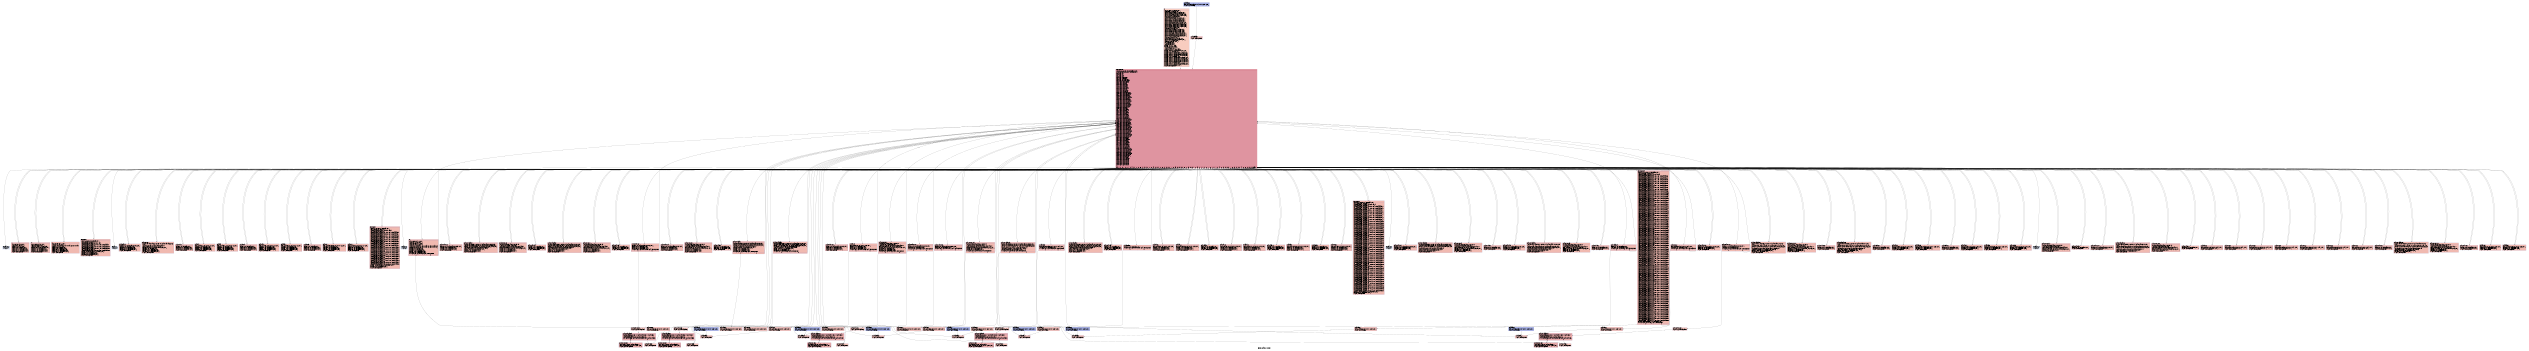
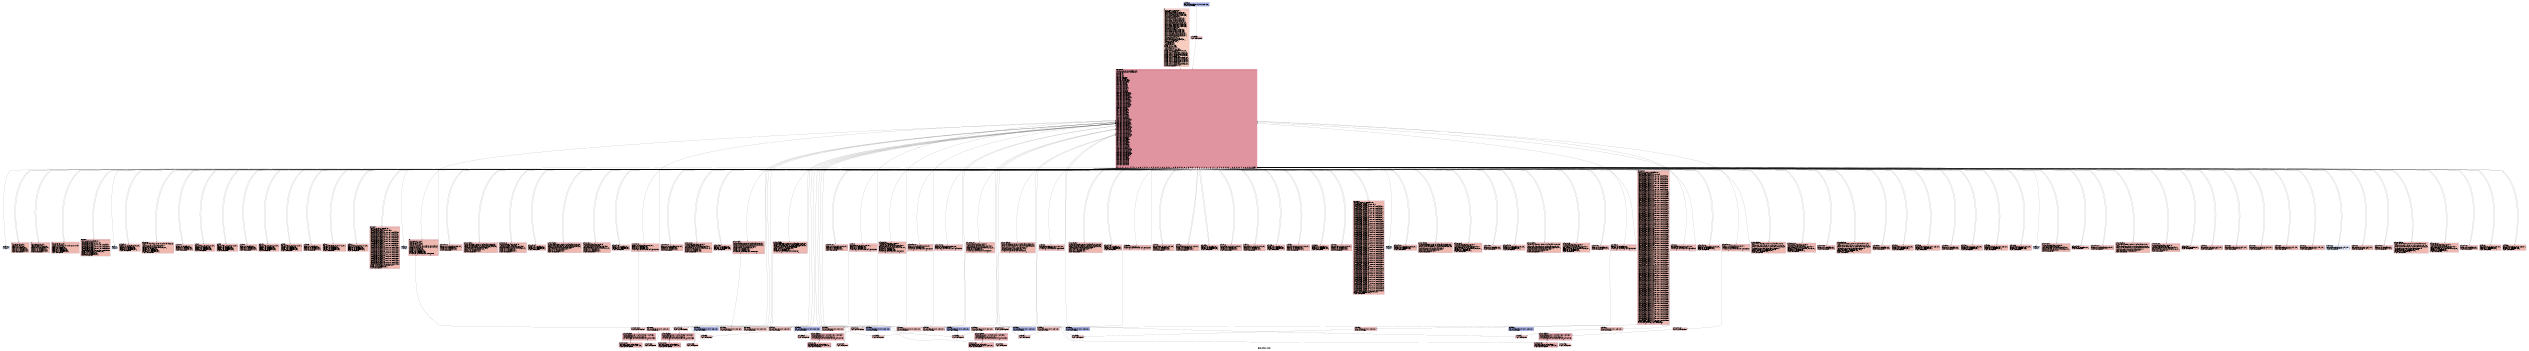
node "fake.block215:": fillcolor #de614d70 -> #c7d7f070
